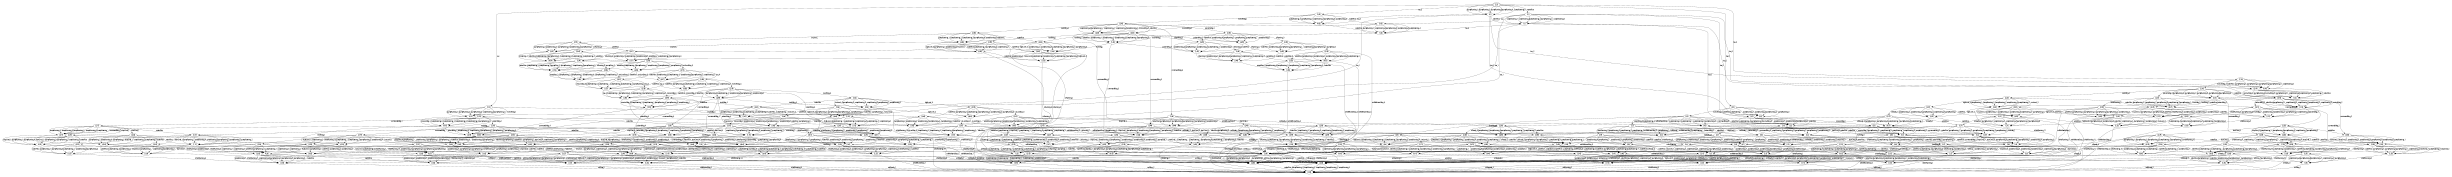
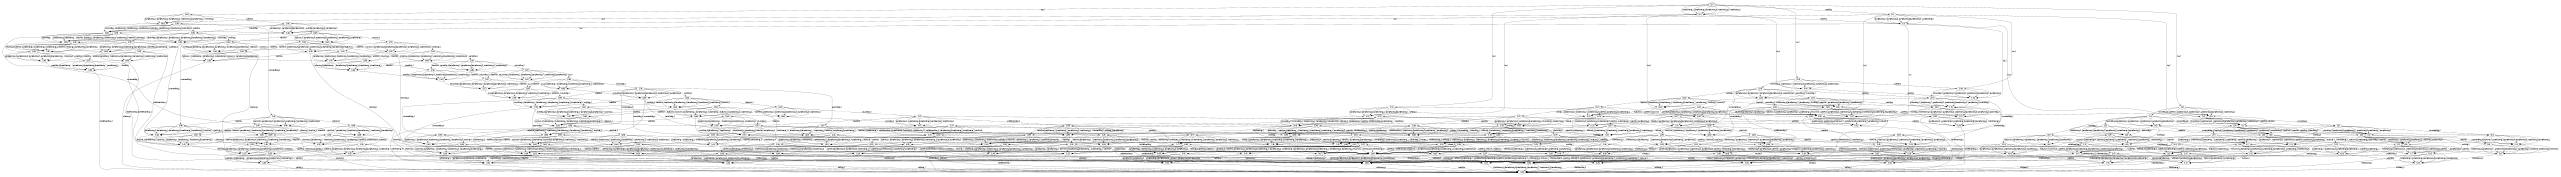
edge "(2,13)" -> "(2,15)": label "receiveMsg_1" -> "setStop_0"
edge "(3,55)" -> "(3,68)": removed, label "setStop_2"
